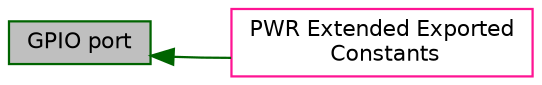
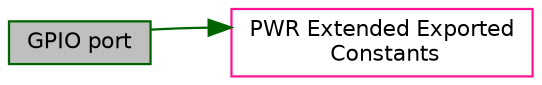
edge "PWR Extended Exported Constants" -> "GPIO port": reversed
